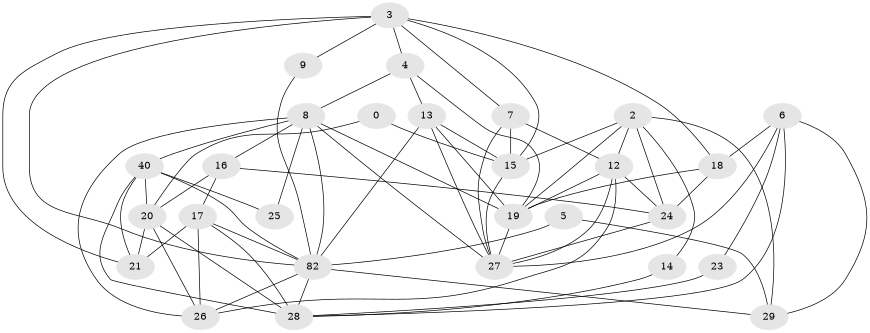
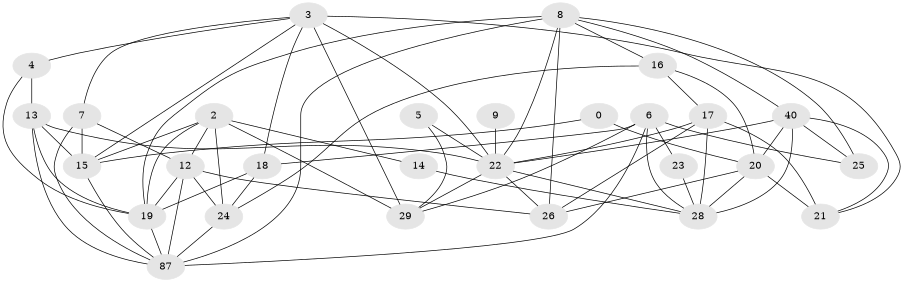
edge "3" -- "9": now "3" -- "29"
edge "4" -- "8": removed
edge "6" -- "25": added
node "82": label "82" -> "22"
node "27": label "27" -> "87"
